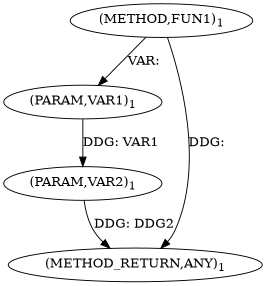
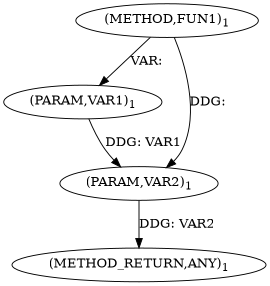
edge "(METHOD,FUN1)" -> "(METHOD_RETURN,ANY)": now "(METHOD,FUN1)" -> "(PARAM,VAR2)"
edge "(PARAM,VAR2)" -> "(METHOD_RETURN,ANY)": label "DDG: DDG2" -> "DDG: VAR2"
